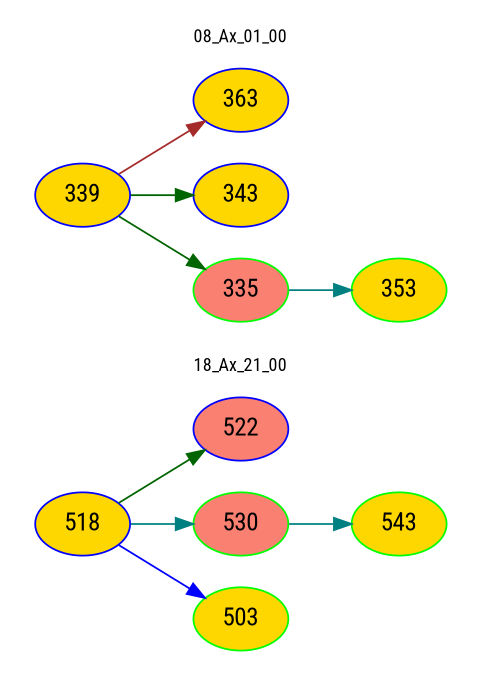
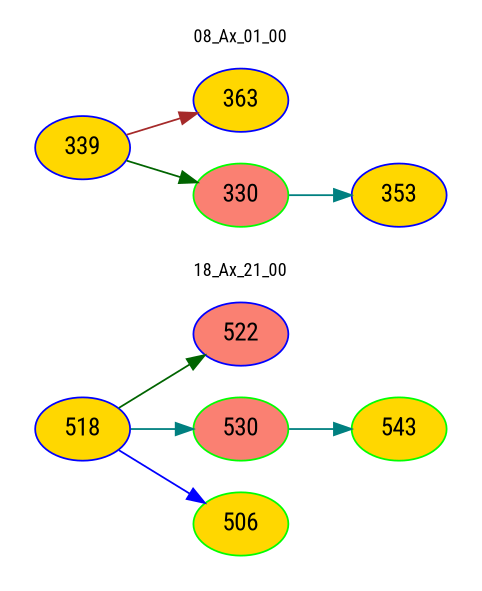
node "343": removed
node "335": label "335" -> "330"
node "353": color green -> blue
node "503": label "503" -> "506"
